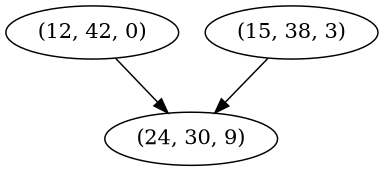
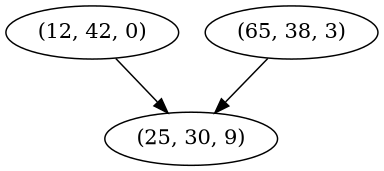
node "(15, 38, 3)": label "(15, 38, 3)" -> "(65, 38, 3)"
node "(24, 30, 9)": label "(24, 30, 9)" -> "(25, 30, 9)"
